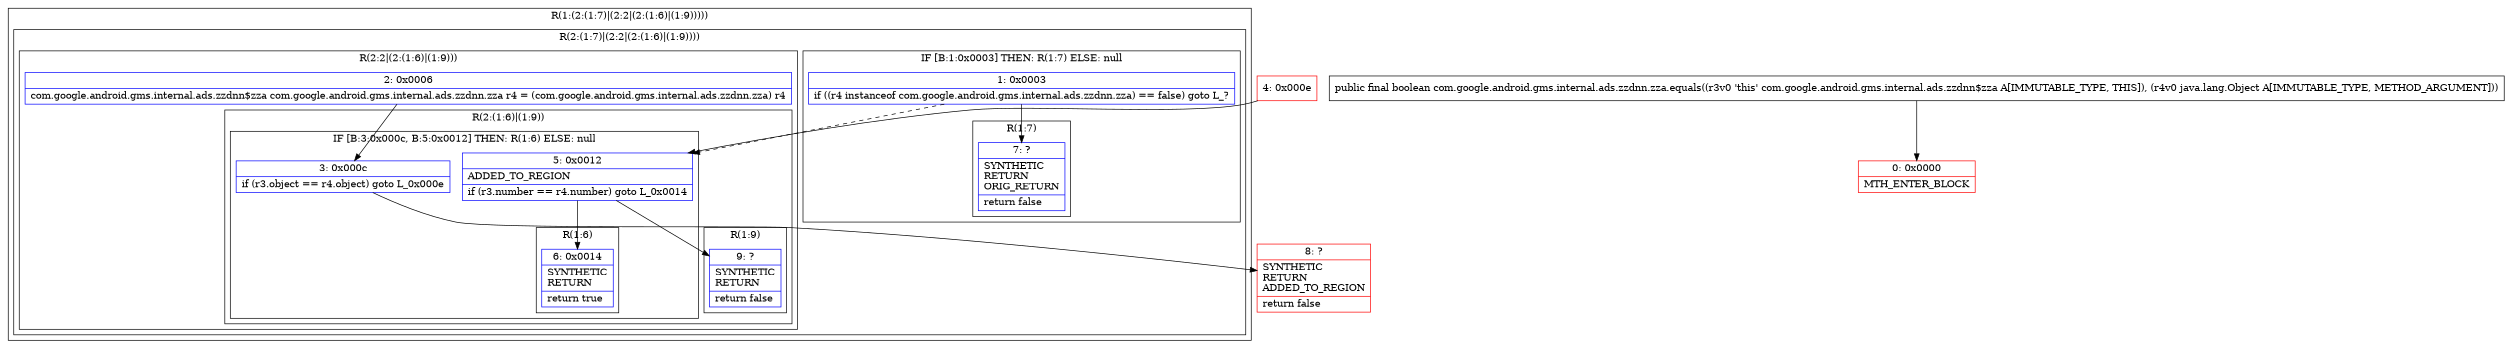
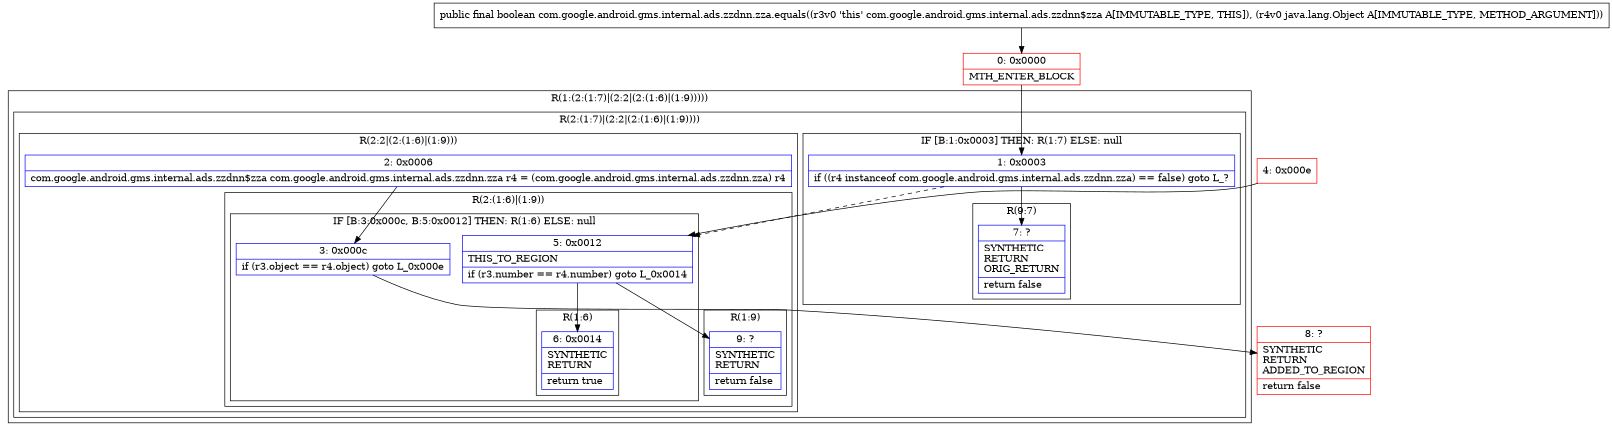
edge "0: 0x0000" -> "1: 0x0003": added
cluster "R(1:7)": label "R(1:7)" -> "R(9:7)"
node "5: 0x0012": text "ADDED_TO_REGION" -> "THIS_TO_REGION"
